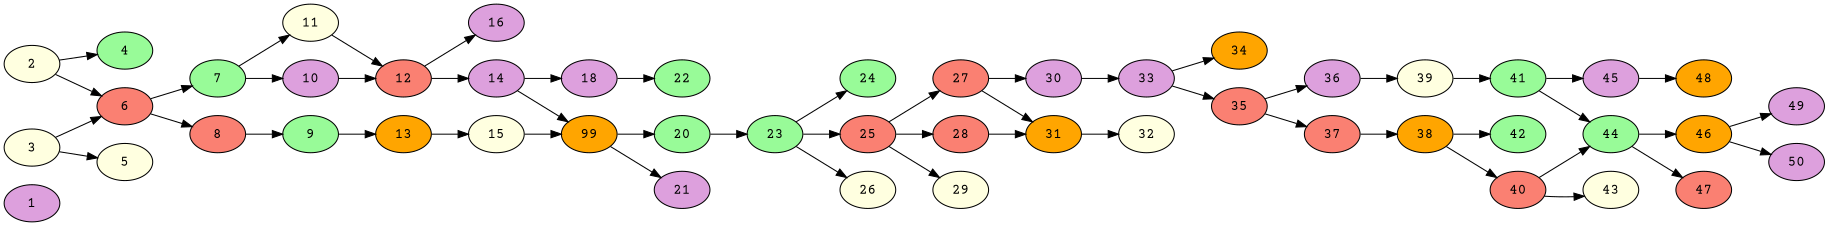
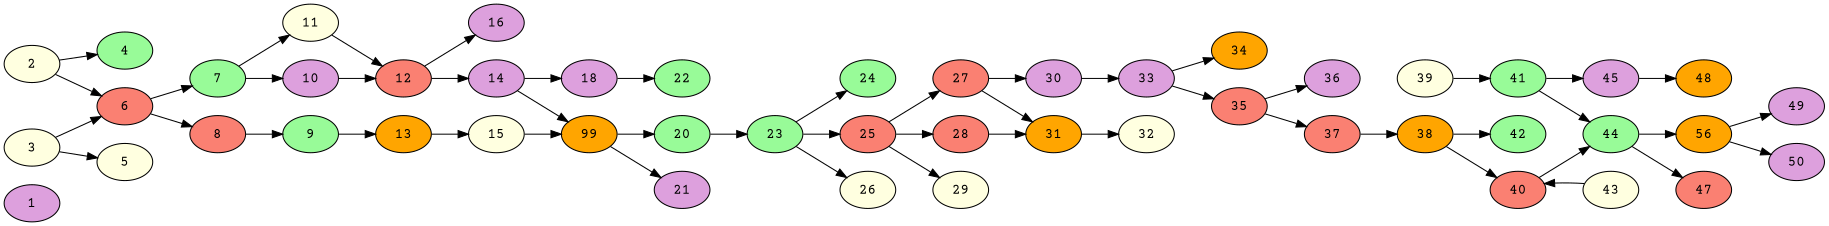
edge "36" -> "39": removed
node "46": label "46" -> "56"
edge "40" -> "43": reversed
